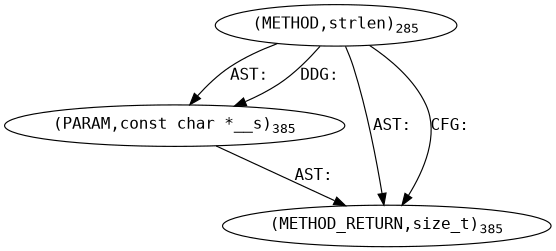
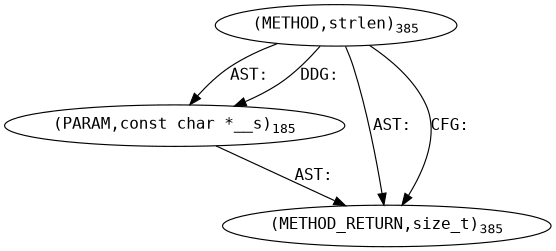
node "(METHOD,strlen)": text "285" -> "385"
node "(PARAM,const char *__s)": text "385" -> "185"
